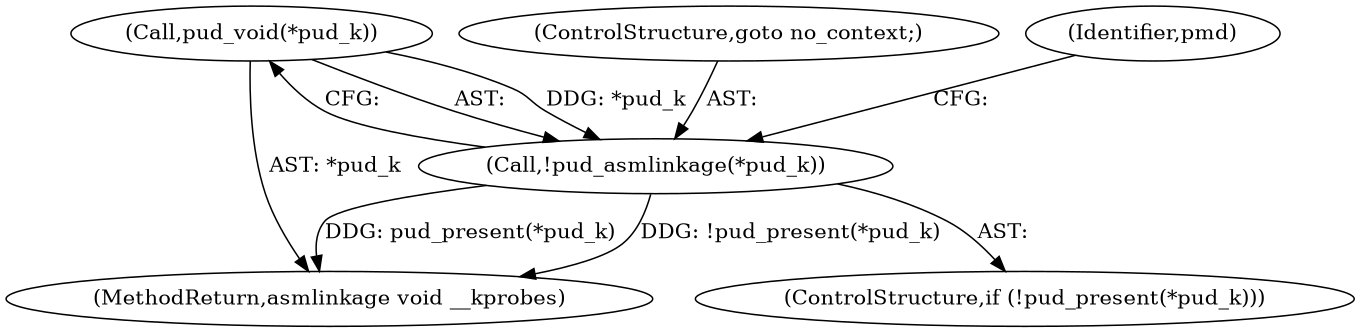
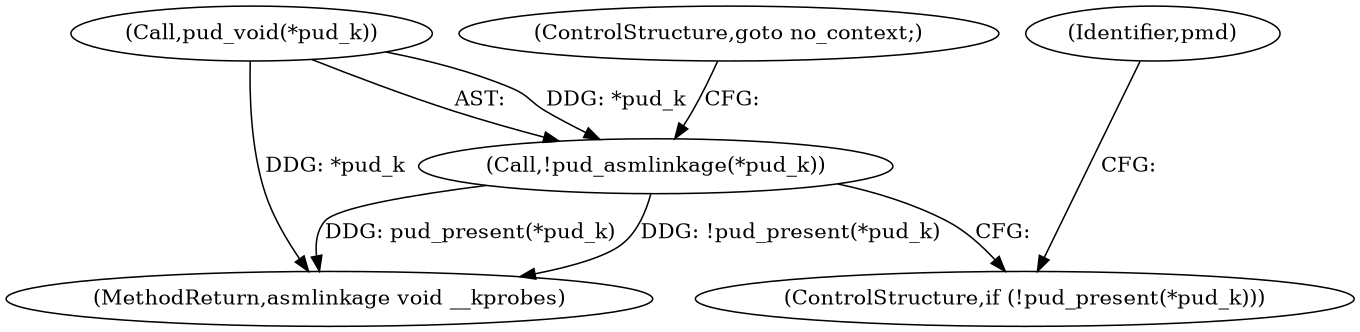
edge "(Identifier,pmd)" -> "(Call,!pud_asmlinkage(*pud_k))": now "(Identifier,pmd)" -> "(ControlStructure,if (!pud_present(*pud_k)))"
edge "(ControlStructure,goto no_context;)" -> "(Call,!pud_asmlinkage(*pud_k))": label "AST: " -> "CFG: "
edge "(Call,!pud_asmlinkage(*pud_k))" -> "(Call,pud_void(*pud_k))": removed, label "CFG:"
edge "(Call,pud_void(*pud_k))" -> "(MethodReturn,asmlinkage void __kprobes)": label "AST: *pud_k" -> "DDG: *pud_k"
edge "(Call,!pud_asmlinkage(*pud_k))" -> "(ControlStructure,if (!pud_present(*pud_k)))": label "AST: " -> "CFG: "
